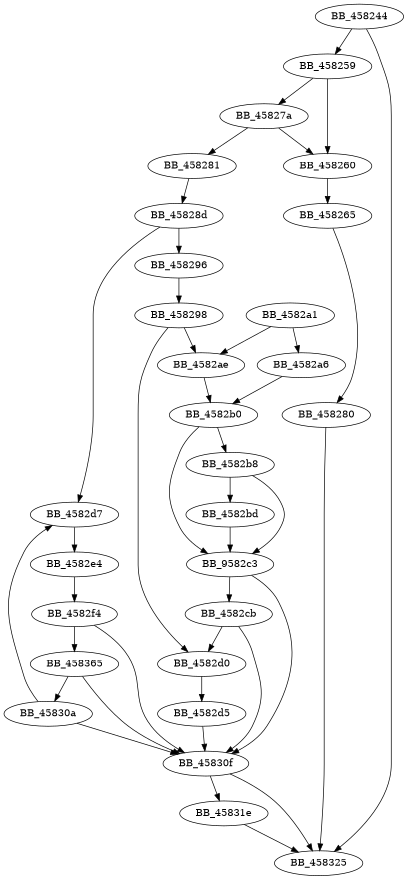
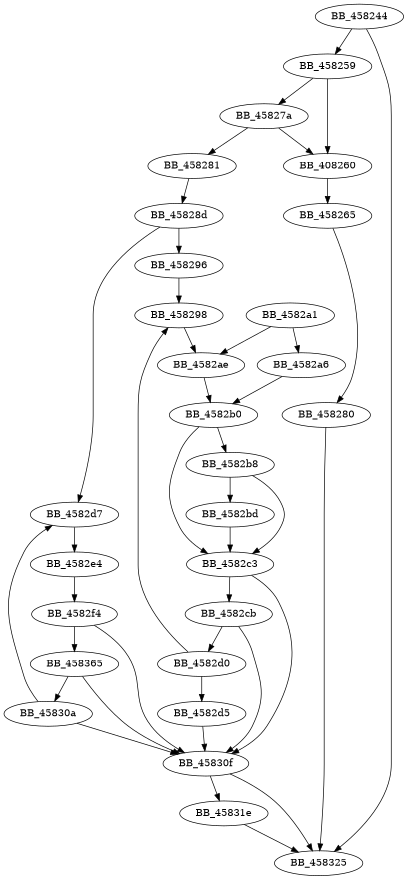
node "BB_458260": label "BB_458260" -> "BB_408260"
edge "BB_458298" -> "BB_4582d0": reversed
node "BB_9582c3": label "BB_9582c3" -> "BB_4582c3"
